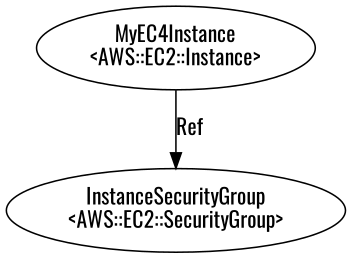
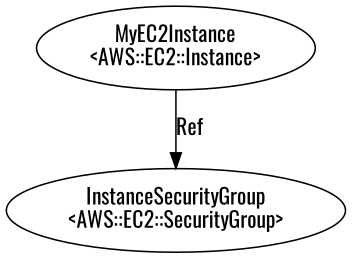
node "MyEC4Instance <AWS::EC2::Instance>": label "MyEC4Instance <AWS::EC2::Instance>" -> "MyEC2Instance <AWS::EC2::Instance>"
